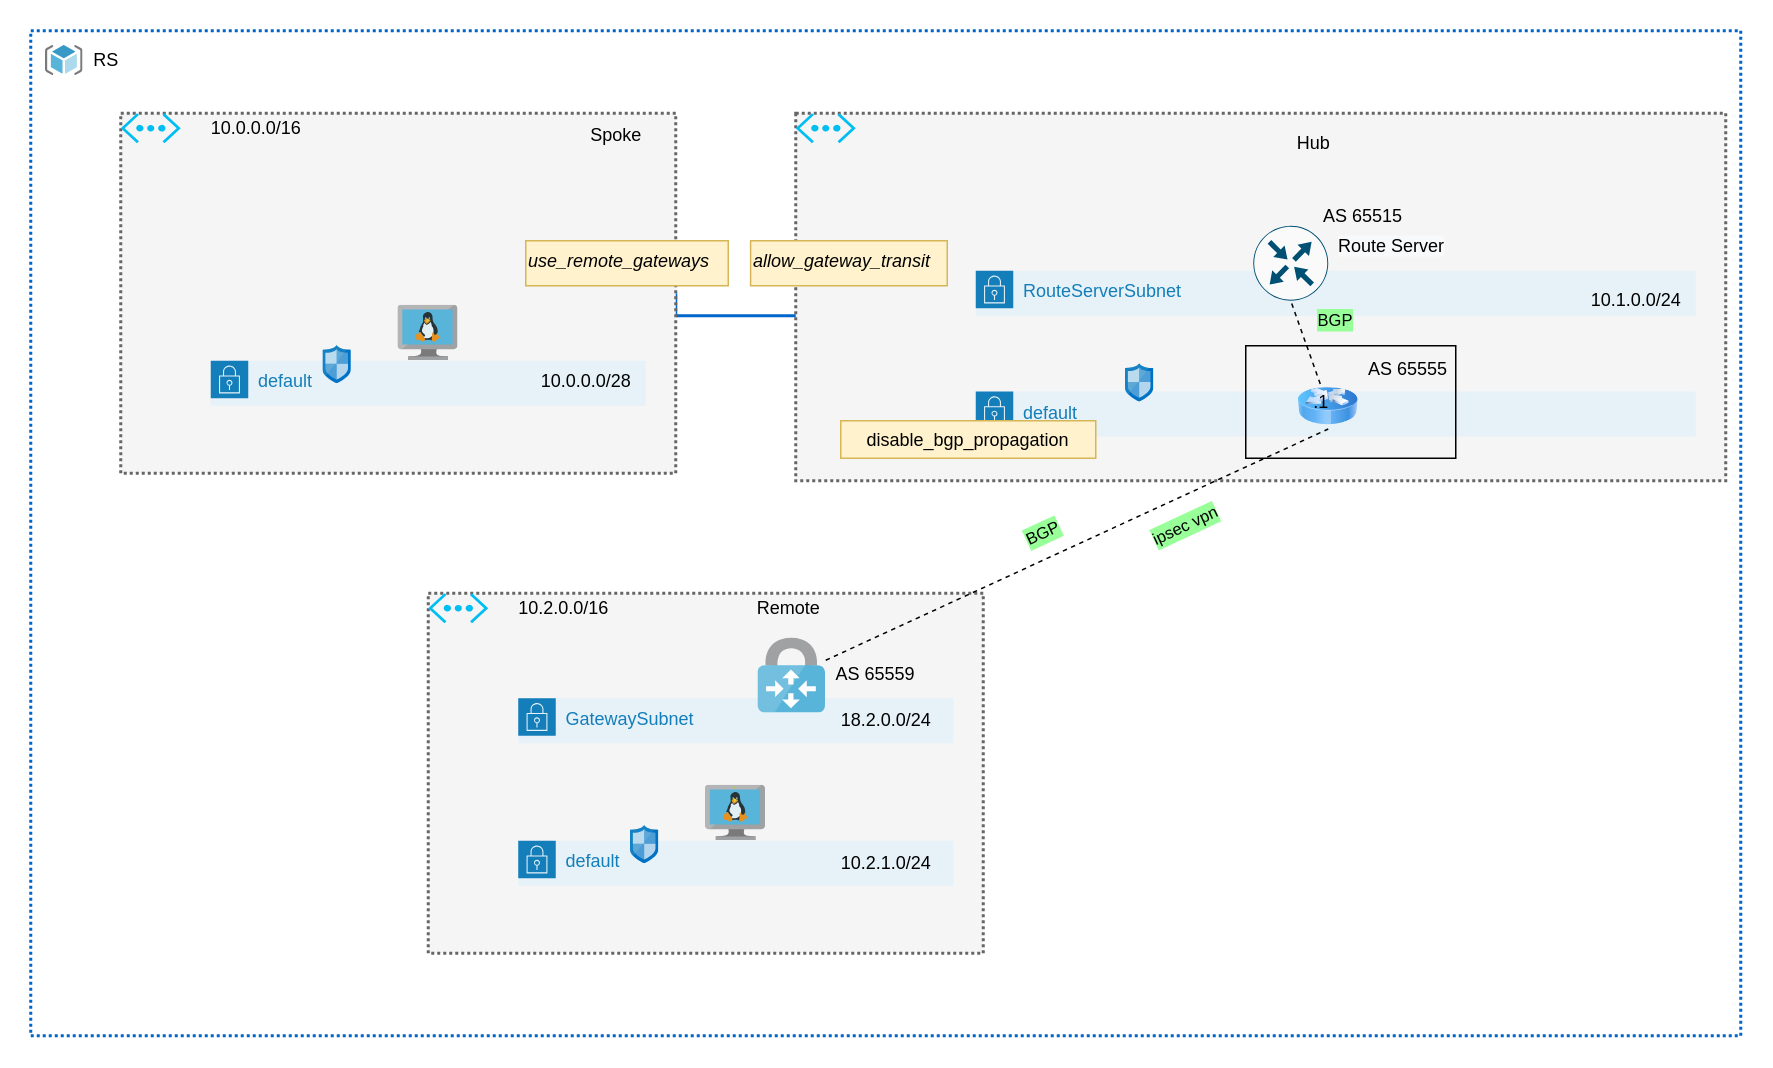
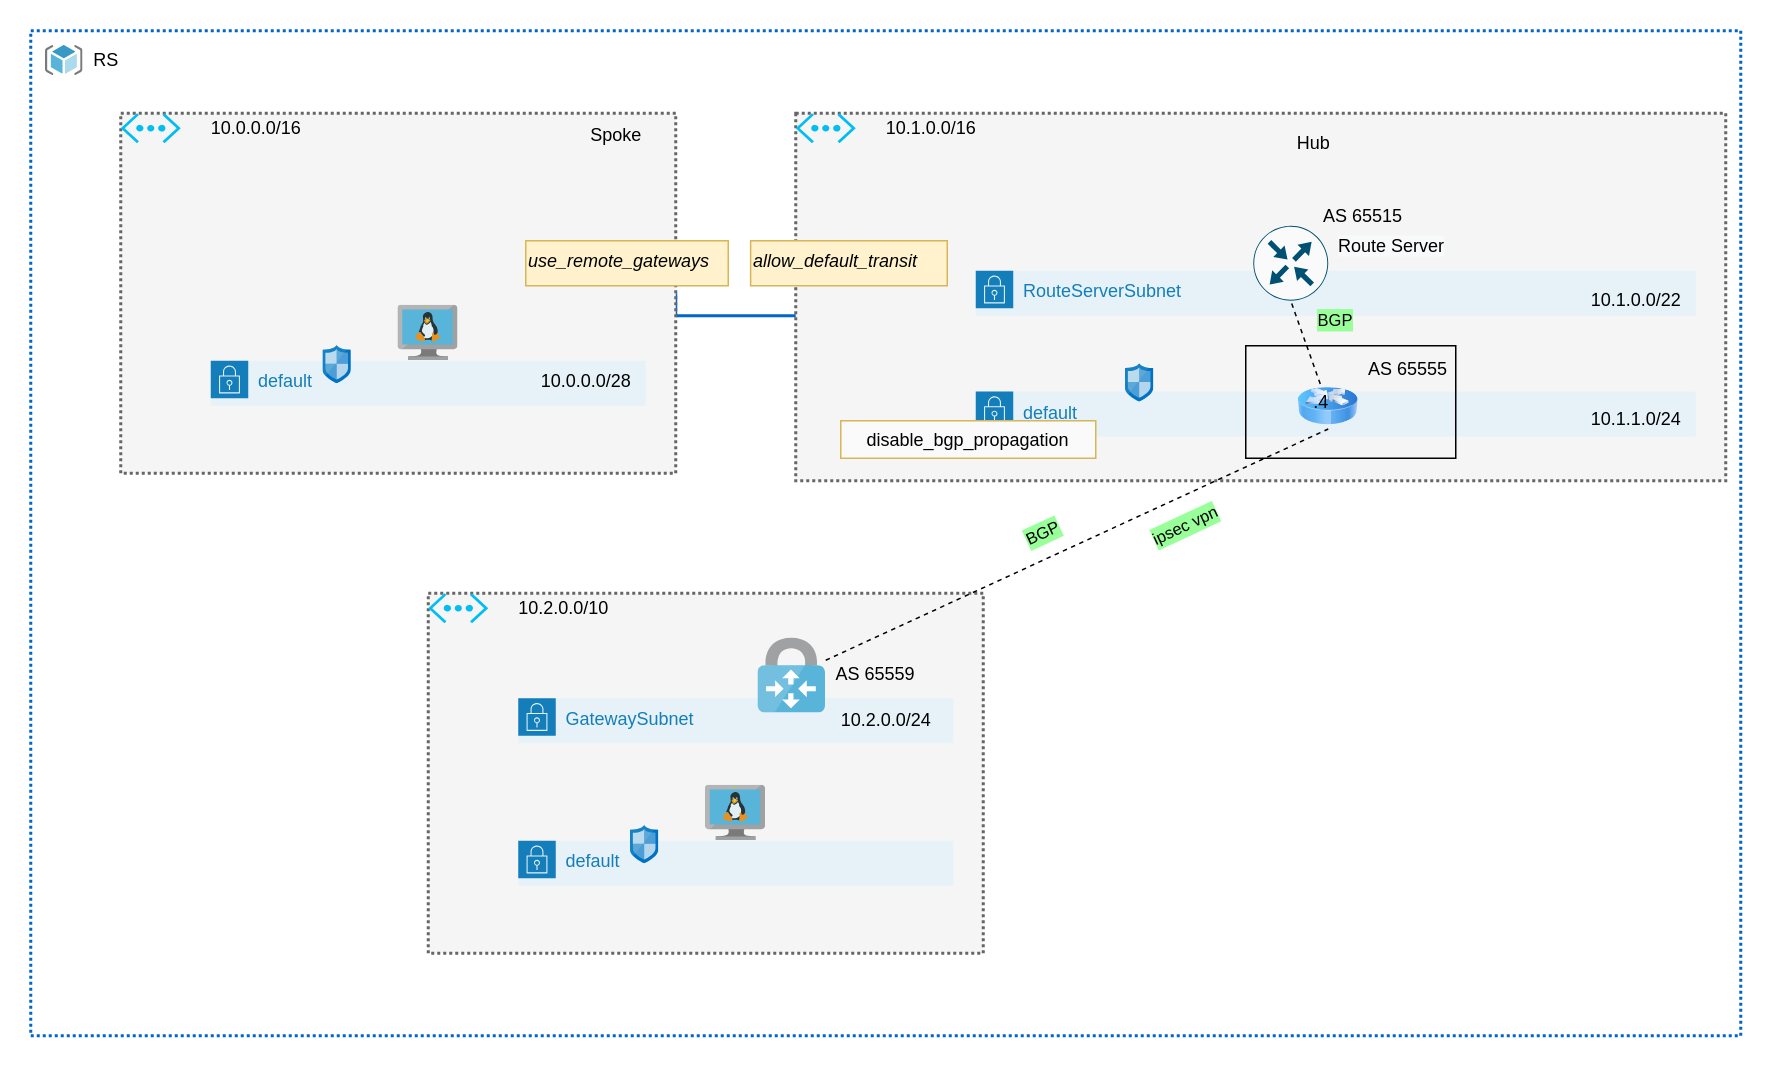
node "10.1.0.0/16": added
node "allow_gateway_transit": label "allow_gateway_transit" -> "allow_default_transit"
node "10.1.0.0/24": label "10.1.0.0/24" -> "10.1.0.0/22"
node ".1": label ".1" -> ".4"
node "10.1.1.0/24": added
node "disable_bgp_propagation": fillcolor #fff2cc -> #fafafa
node "10.2.0.0/16": label "10.2.0.0/16" -> "10.2.0.0/10"
node "Remote": removed
node "18.2.0.0/24": label "18.2.0.0/24" -> "10.2.0.0/24"
node "10.2.1.0/24": removed
